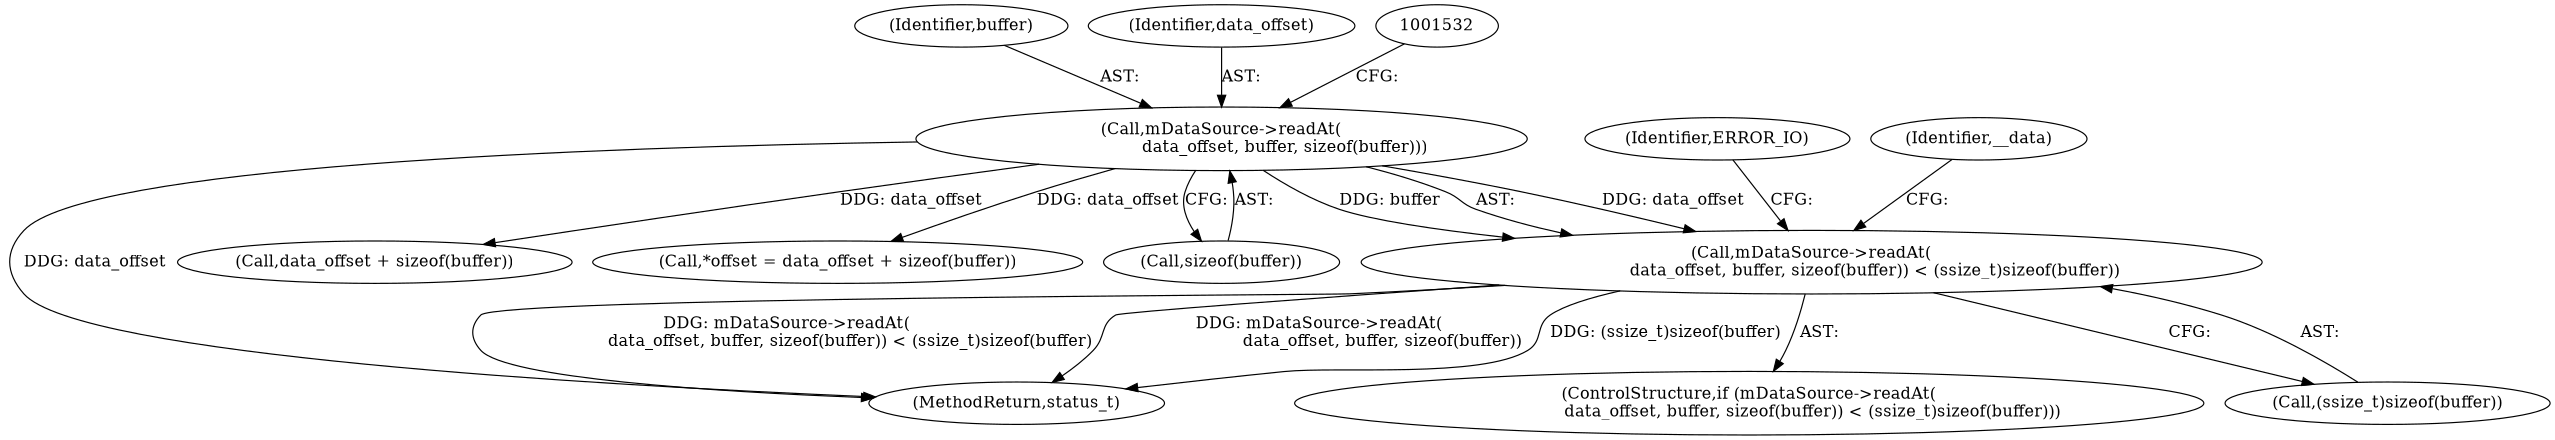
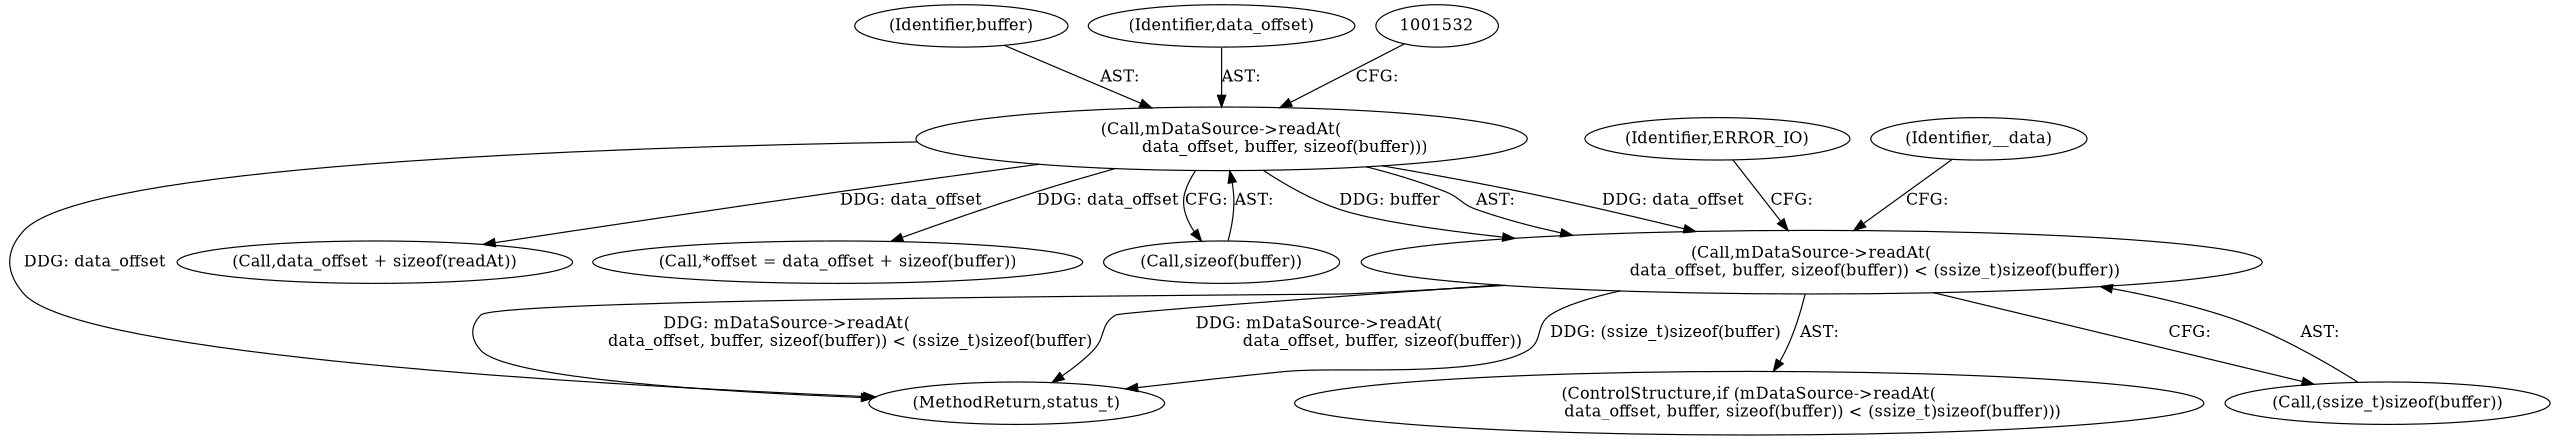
node "(Call,data_offset + sizeof(buffer))": label "(Call,data_offset + sizeof(buffer))" -> "(Call,data_offset + sizeof(readAt))"
